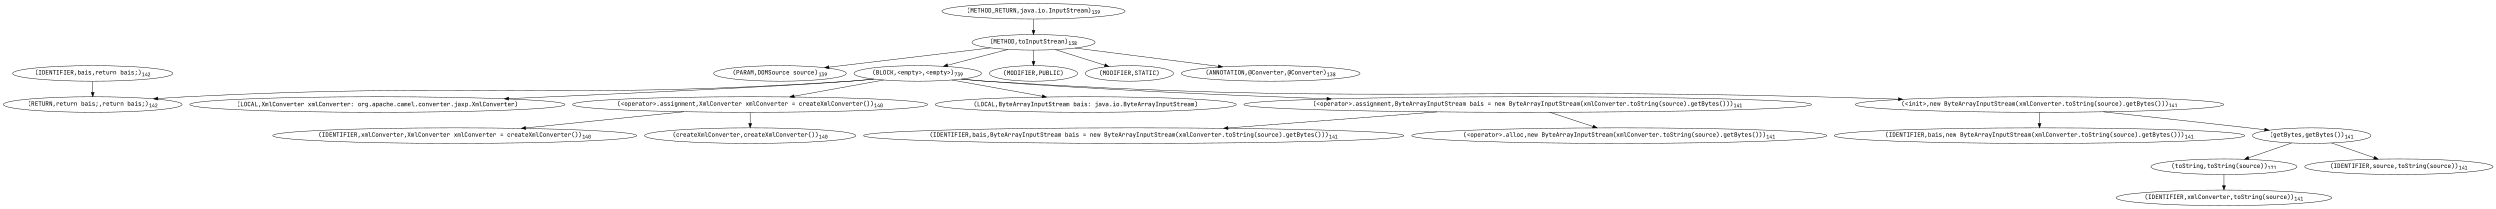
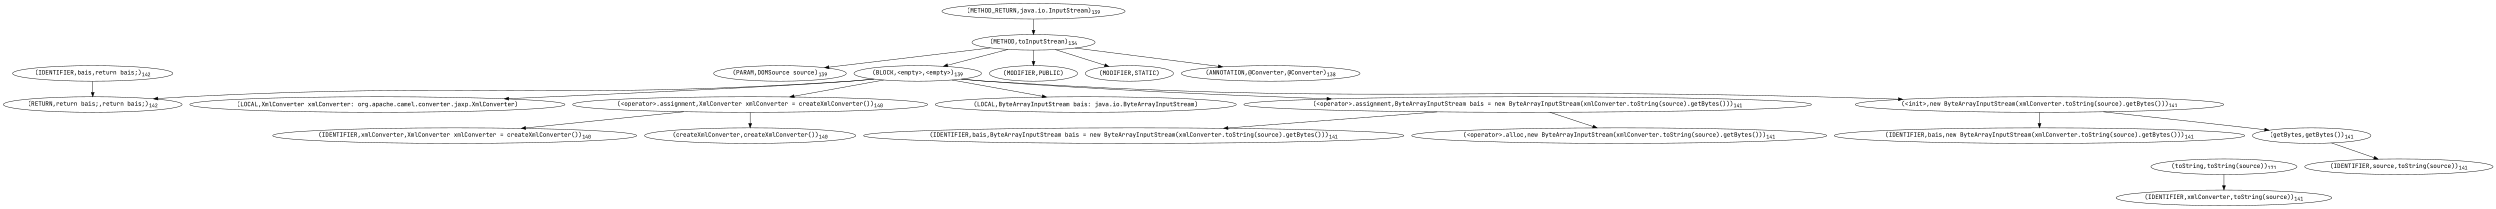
node "(METHOD,toInputStrean)": text "138" -> "134"
node "(BLOCK,<empty>,<empty>)": text "739" -> "139"
edge "(getBytes,getBytes())" -> "(toString,toString(source))": removed
